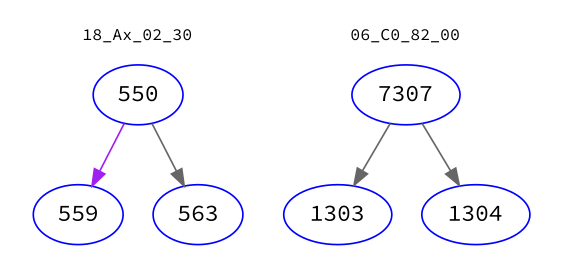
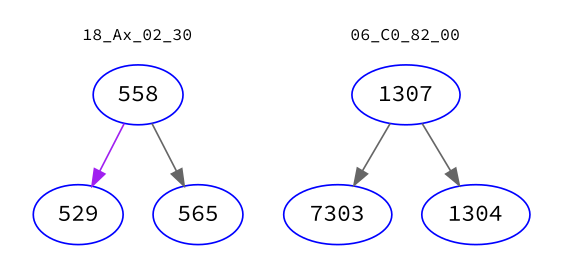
node "550": label "550" -> "558"
node "7307": label "7307" -> "1307"
node "559": label "559" -> "529"
node "563": label "563" -> "565"
node "1303": label "1303" -> "7303"
